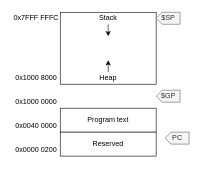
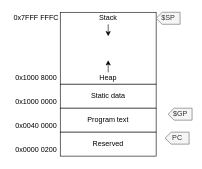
node "Static data": added
node "$GP": moved (168, 96) -> (180, 114)
